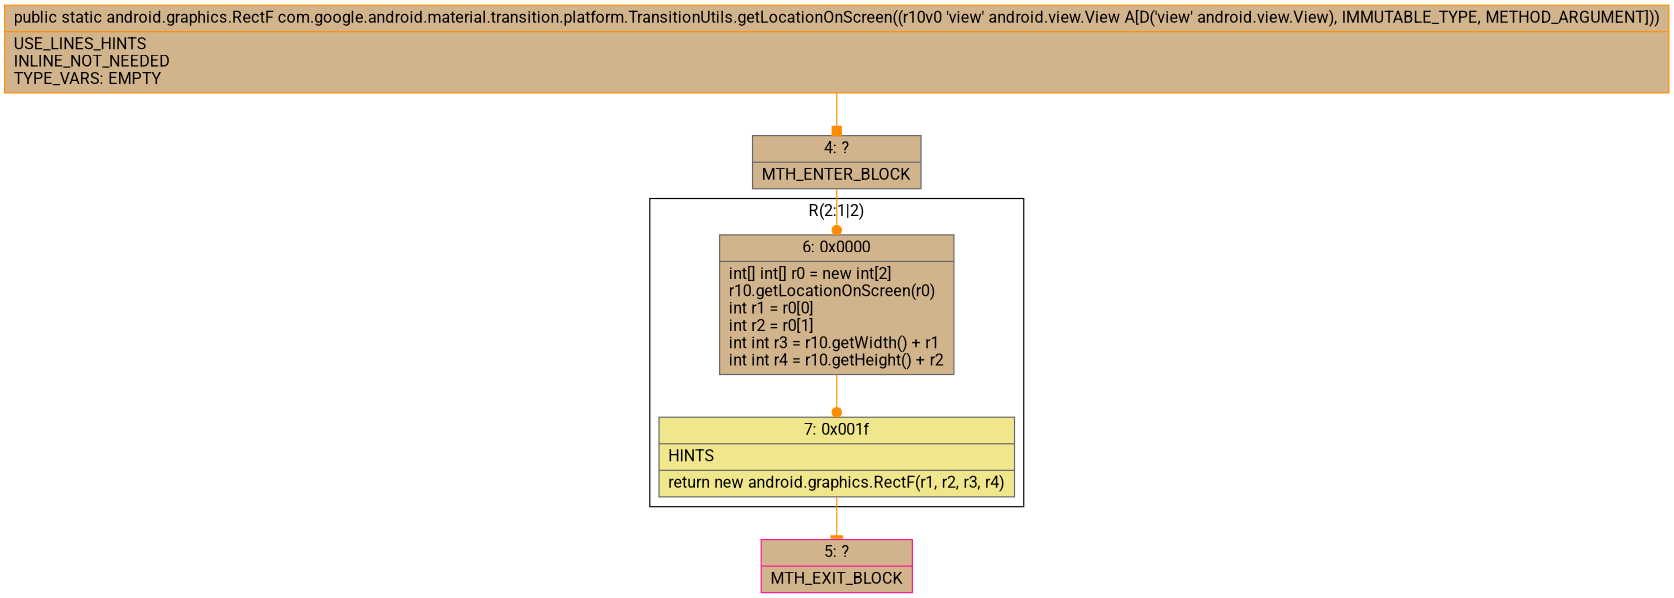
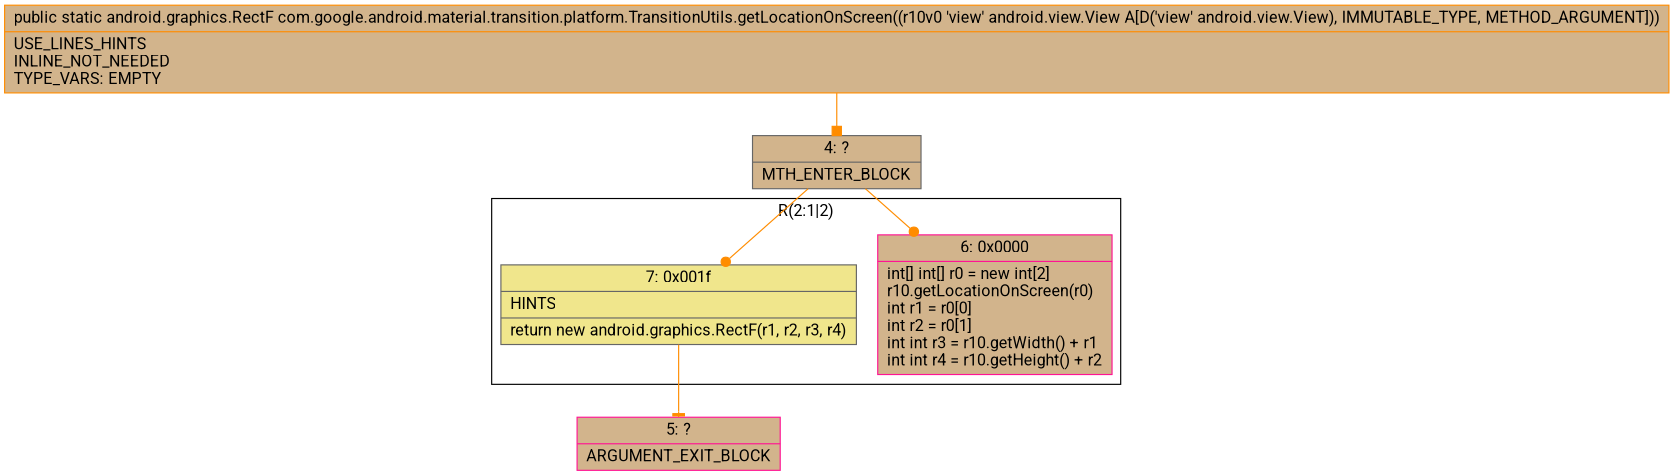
node "6: 0x0000": color gray40 -> deeppink
edge "6: 0x0000" -> "7: 0x001f": now "4: ?" -> "7: 0x001f"
node "5: ?": text "MTH_EXIT_BLOCK" -> "ARGUMENT_EXIT_BLOCK"
